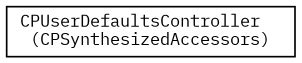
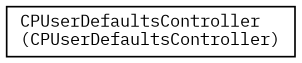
node "CPUserDefaultsController (CPSynthesizedAccessors)": label "CPUserDefaultsController (CPSynthesizedAccessors)" -> "CPUserDefaultsController (CPUserDefaultsController)"
